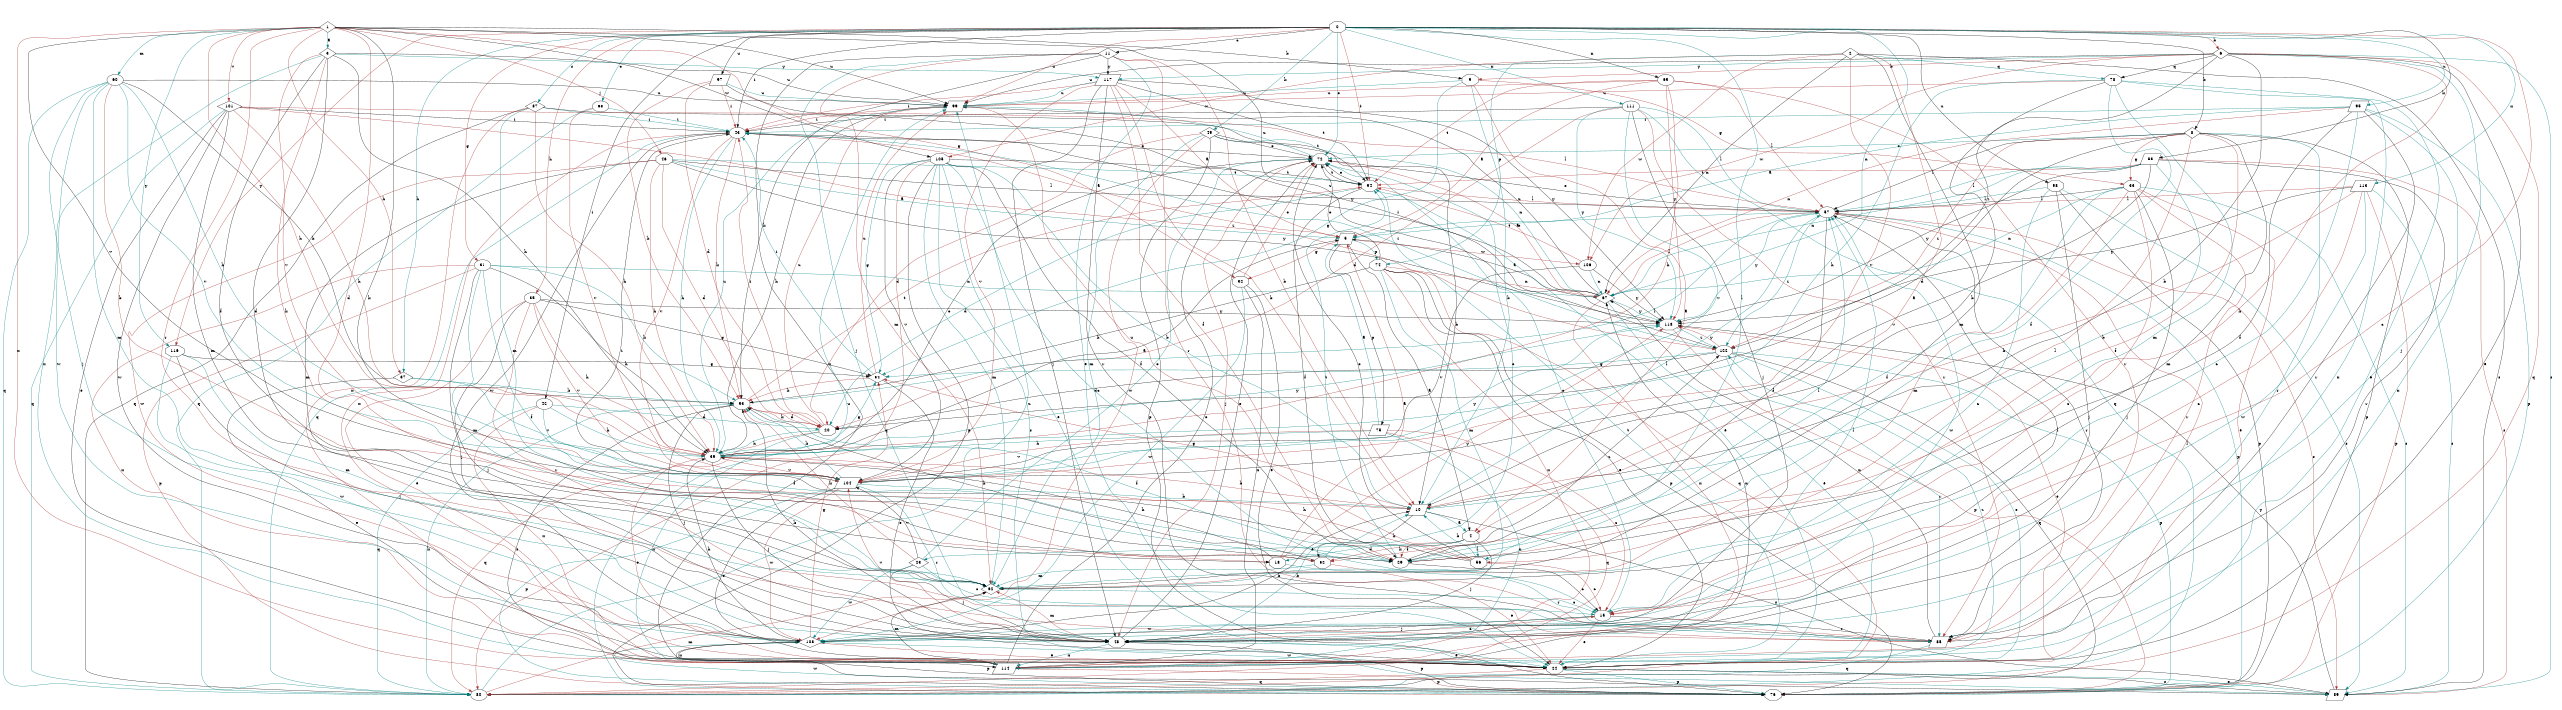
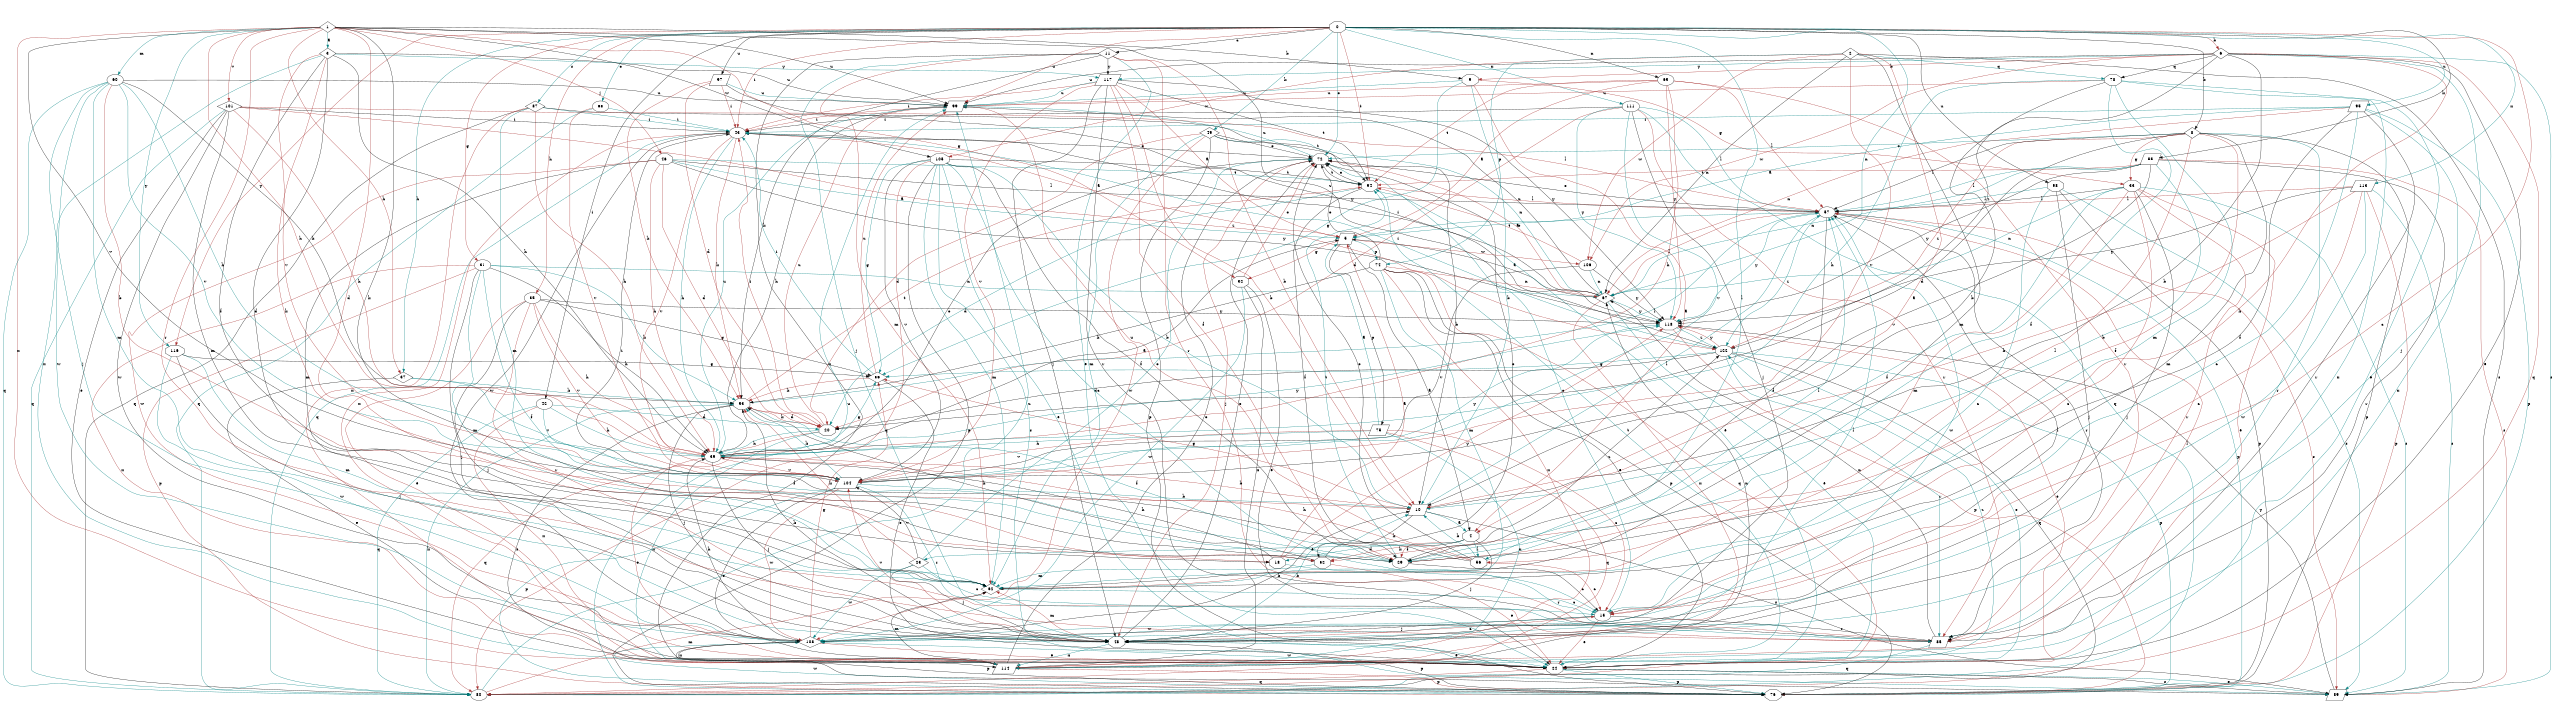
edge "0" -> "43": color black -> brown
node "34": label "34" -> "36"
edge "52" -> "72": color teal -> black
